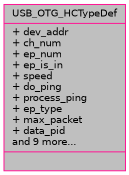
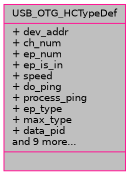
node "USB_OTG_HCTypeDef": text "+ max_packet" -> "+ max_type"
